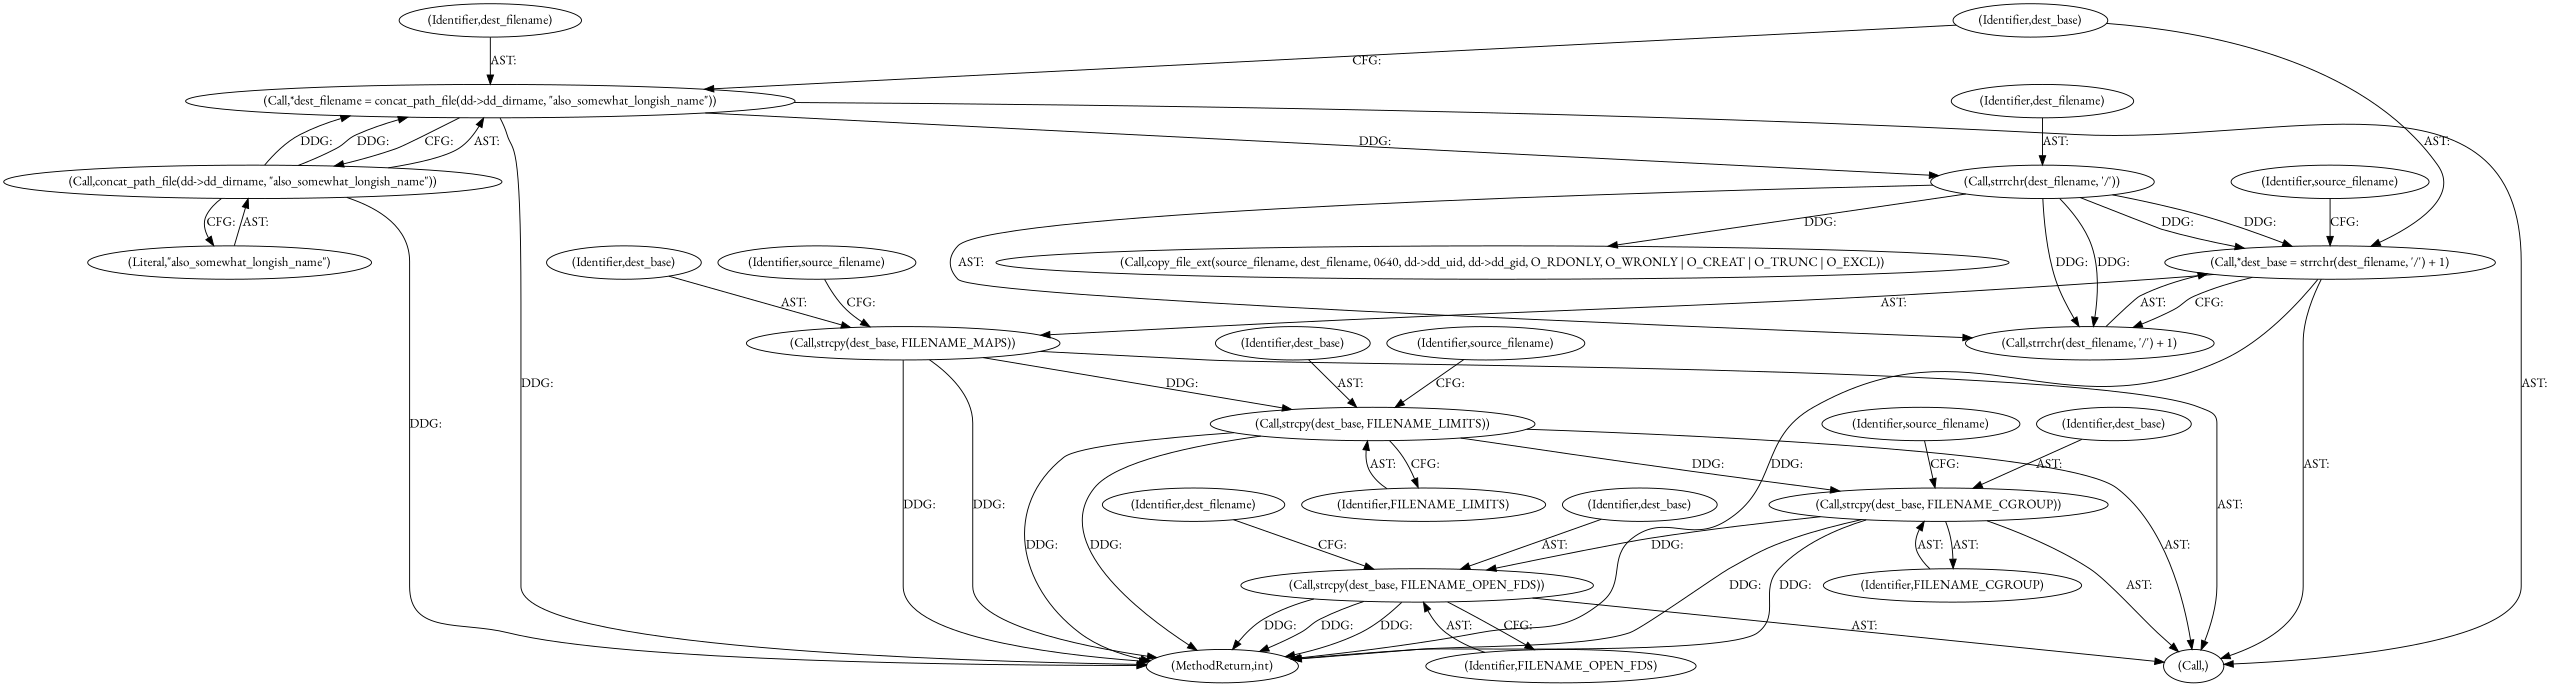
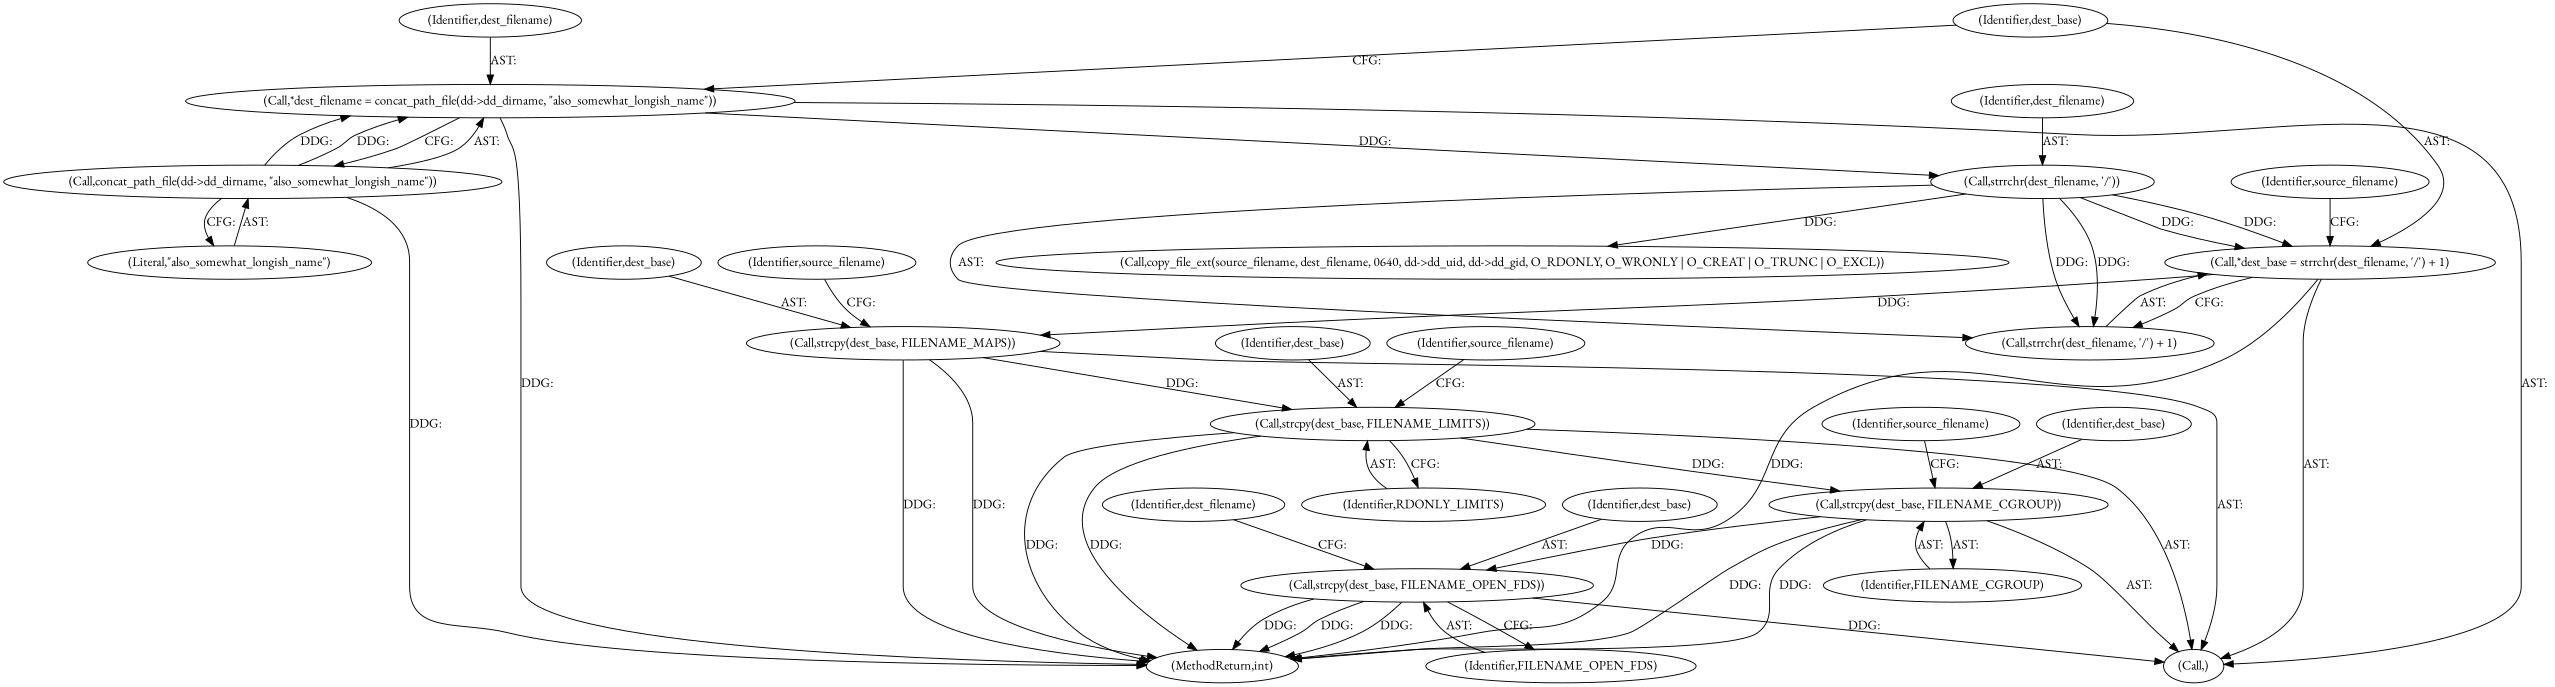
edge "(Call,*dest_base = strrchr(dest_filename, '/') + 1)" -> "(Call,strcpy(dest_base, FILENAME_MAPS))": label "AST: " -> "DDG: "
node "(Identifier,FILENAME_LIMITS)": label "(Identifier,FILENAME_LIMITS)" -> "(Identifier,RDONLY_LIMITS)"
edge "(Call,strcpy(dest_base, FILENAME_OPEN_FDS))" -> "(Call,)": label "AST: " -> "DDG: "
